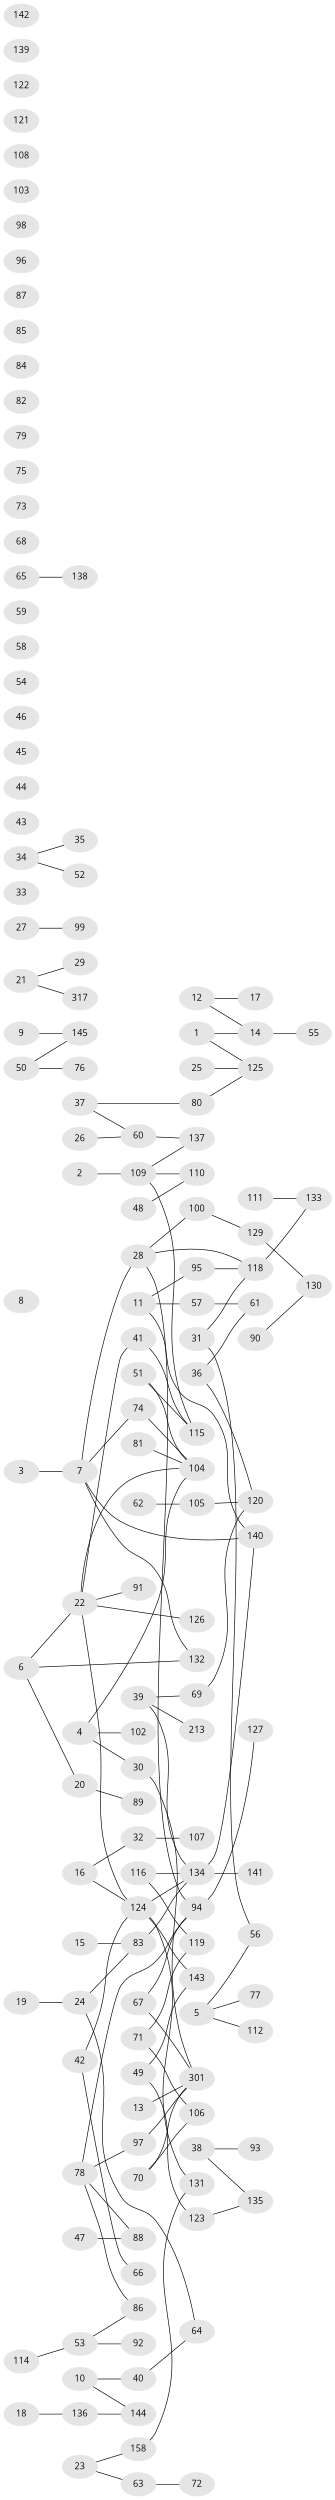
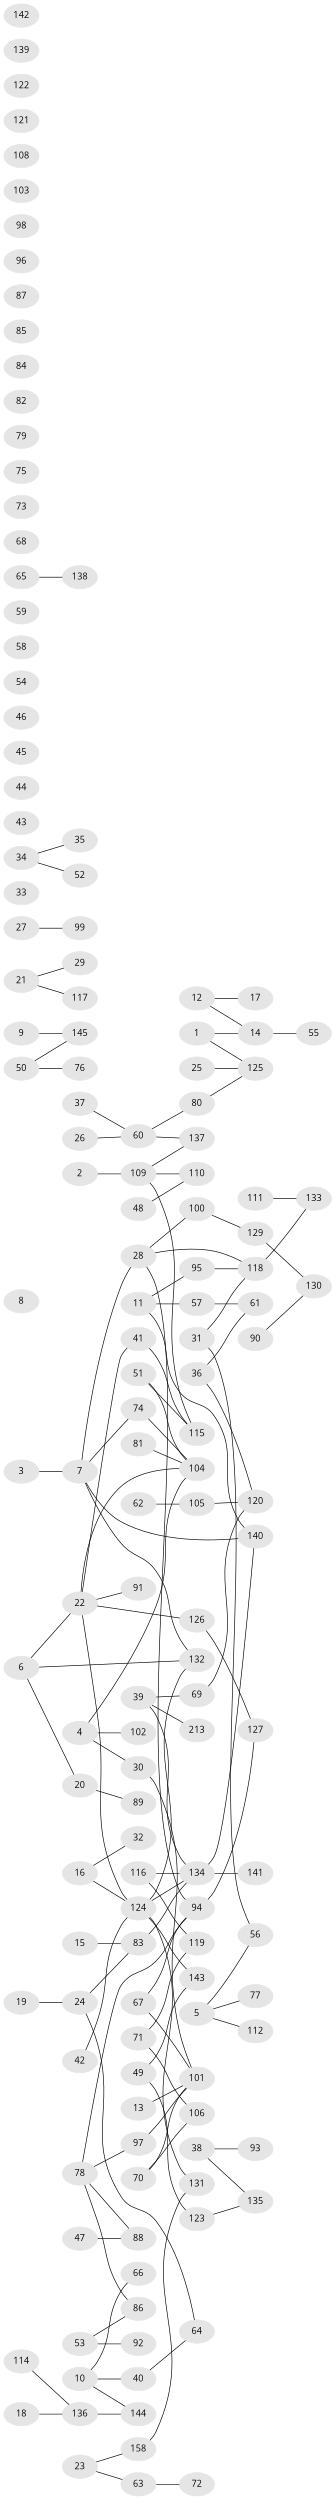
node "317": label "317" -> "117"
edge "37" -- "80": now "60" -- "80"
edge "126" -- "127": added
edge "132" -- "124": added
node "107": removed
node "301": label "301" -> "101"
edge "42" -- "66": now "10" -- "66"
edge "53" -- "114": now "136" -- "114"
